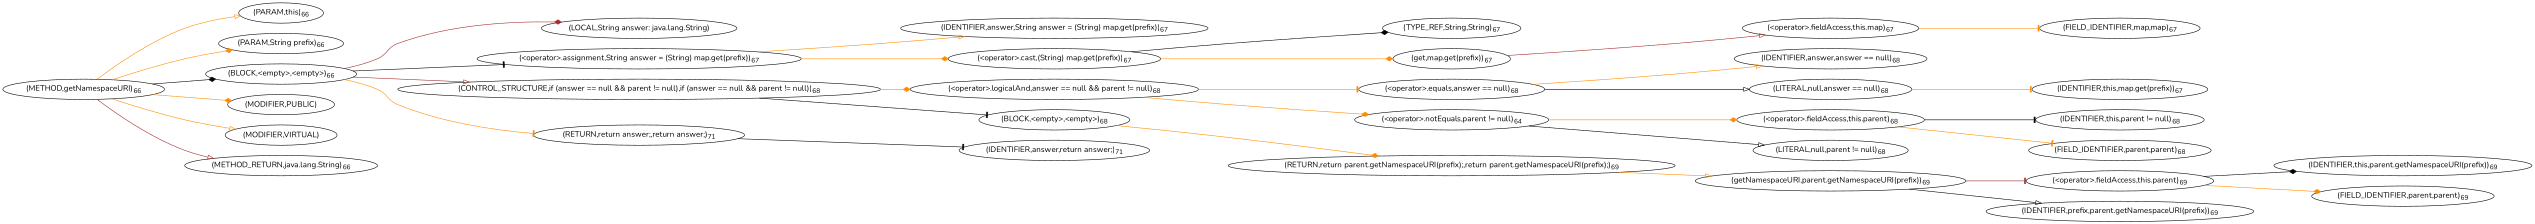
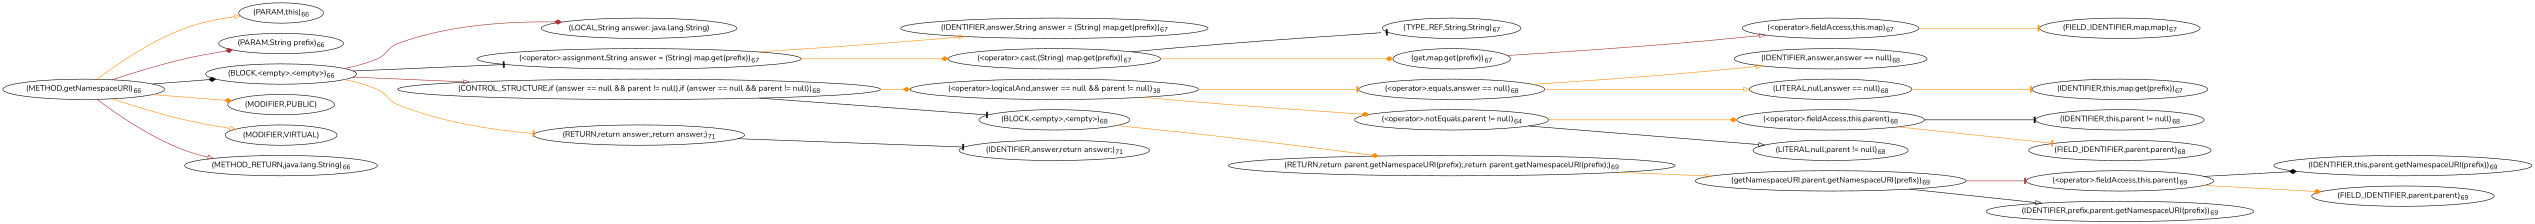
edge "(<operator>.cast,(String) map.get(prefix))" -> "(TYPE_REF,String,String)": arrowhead diamond -> tee
edge "(METHOD,getNamespaceURI)" -> "(PARAM,String prefix)": color darkorange -> brown
node "(<operator>.logicalAnd,answer == null && parent != null)": text "68" -> "38"
edge "(<operator>.equals,answer == null)" -> "(LITERAL,null,answer == null)": color black -> darkorange
